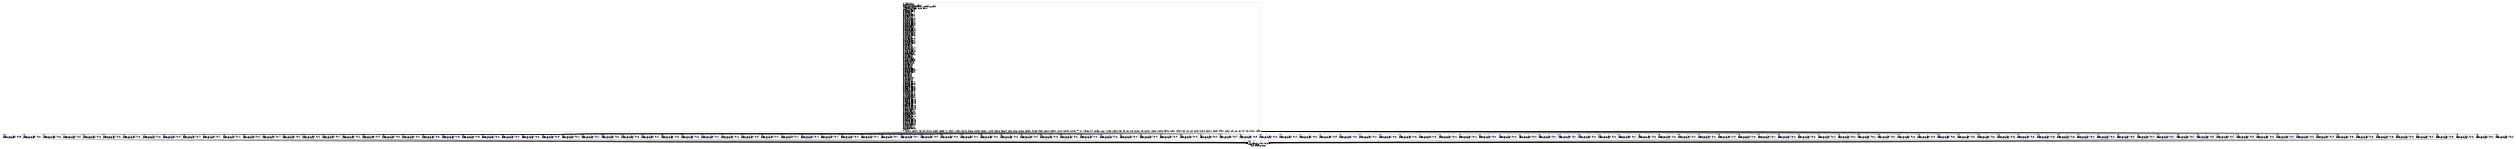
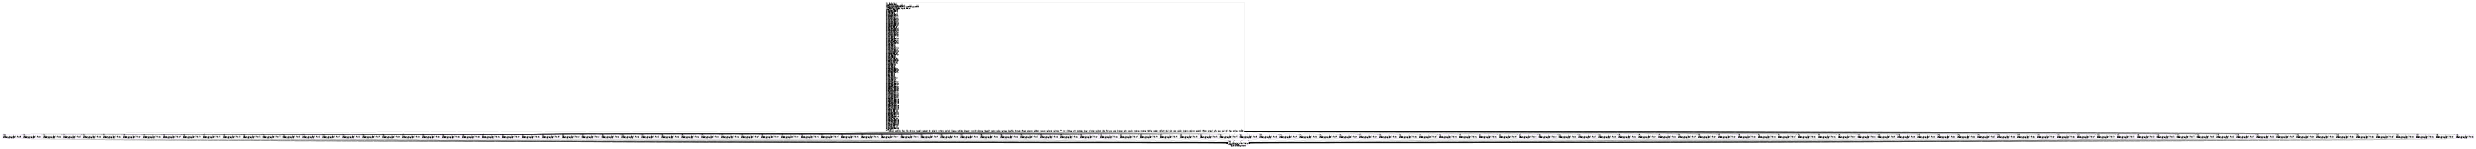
node "%80:": removed
node "%83:": removed
